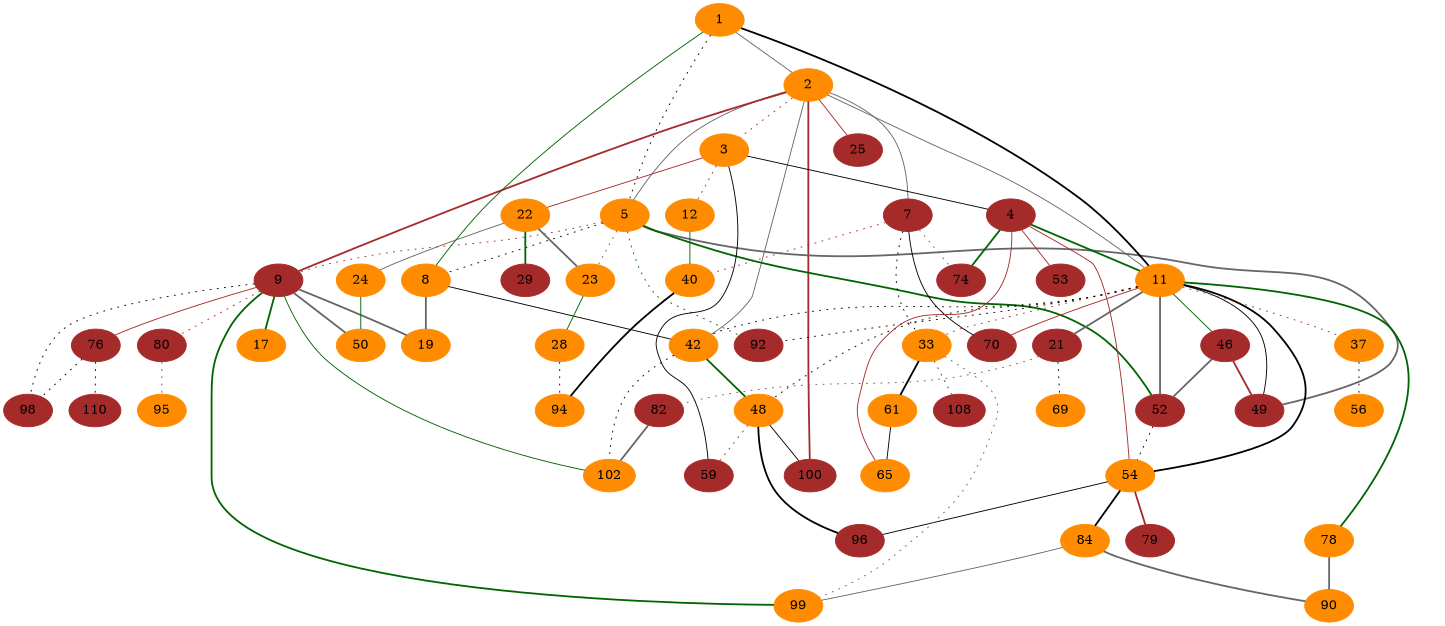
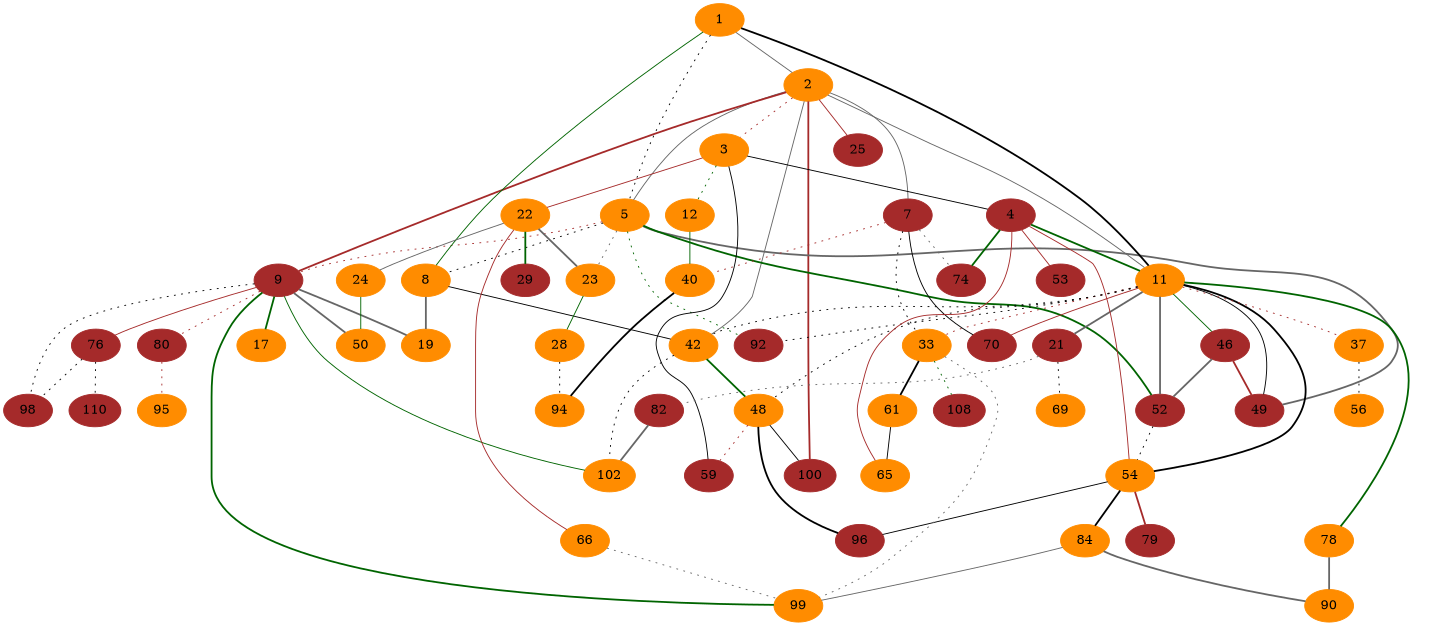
edge "3" -- "12": color brown -> darkgreen
node "66": added
